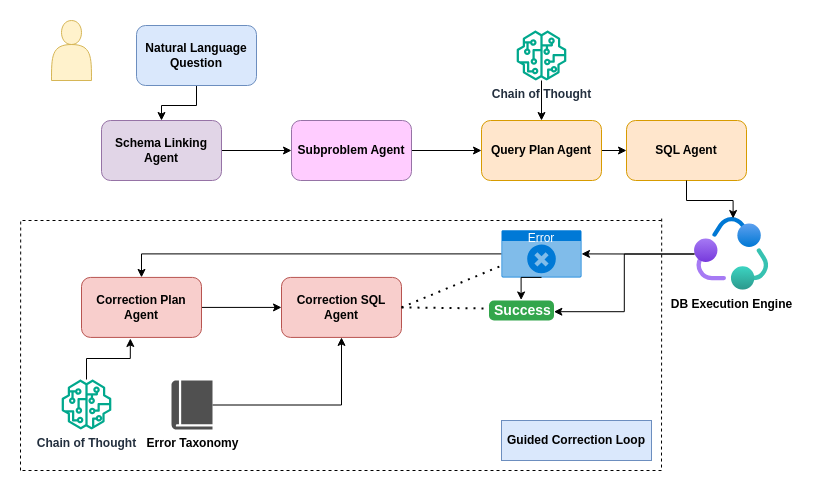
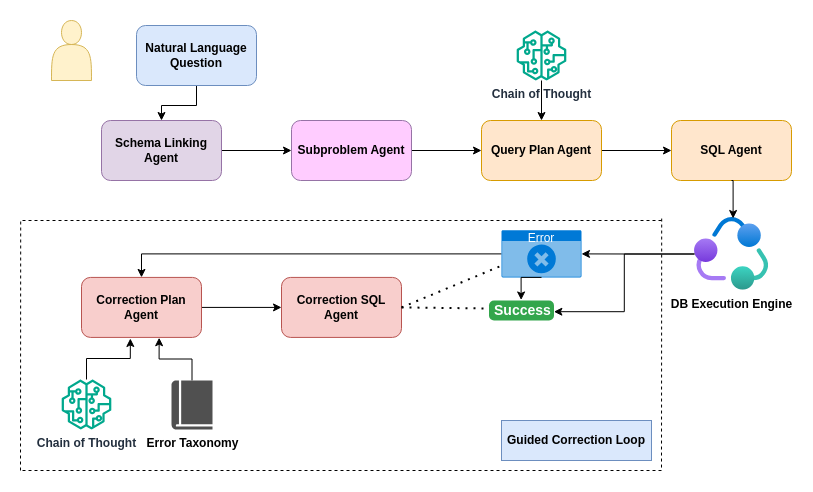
node "SQL Agent": moved (687, 151) -> (732, 151)
edge "Error Taxonomy" -> "Correction SQL Agent": now "Error Taxonomy" -> "Correction Plan Agent"
